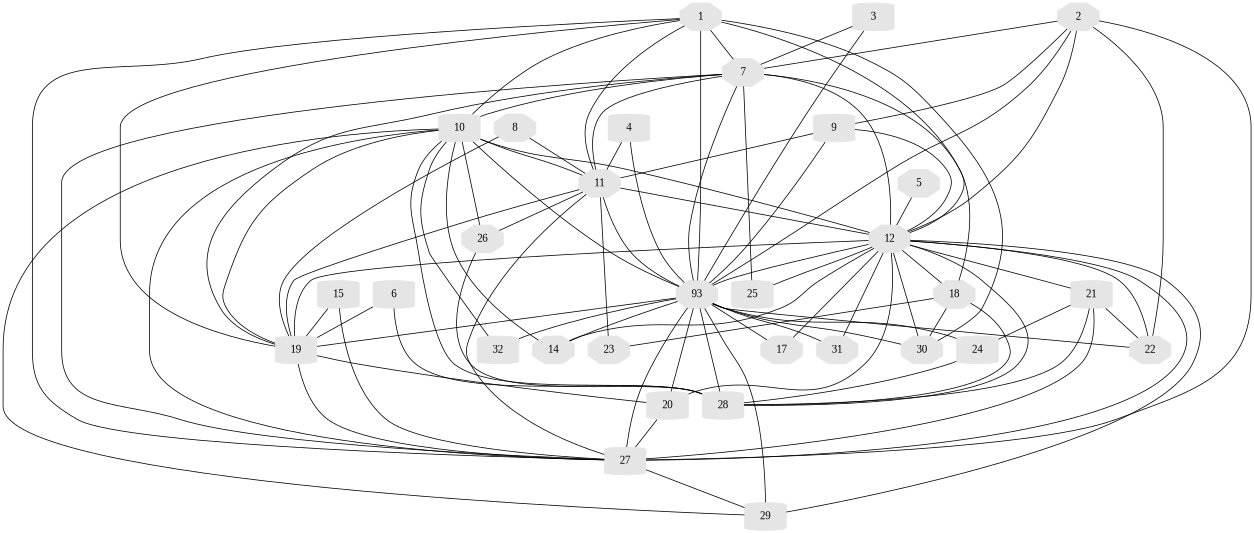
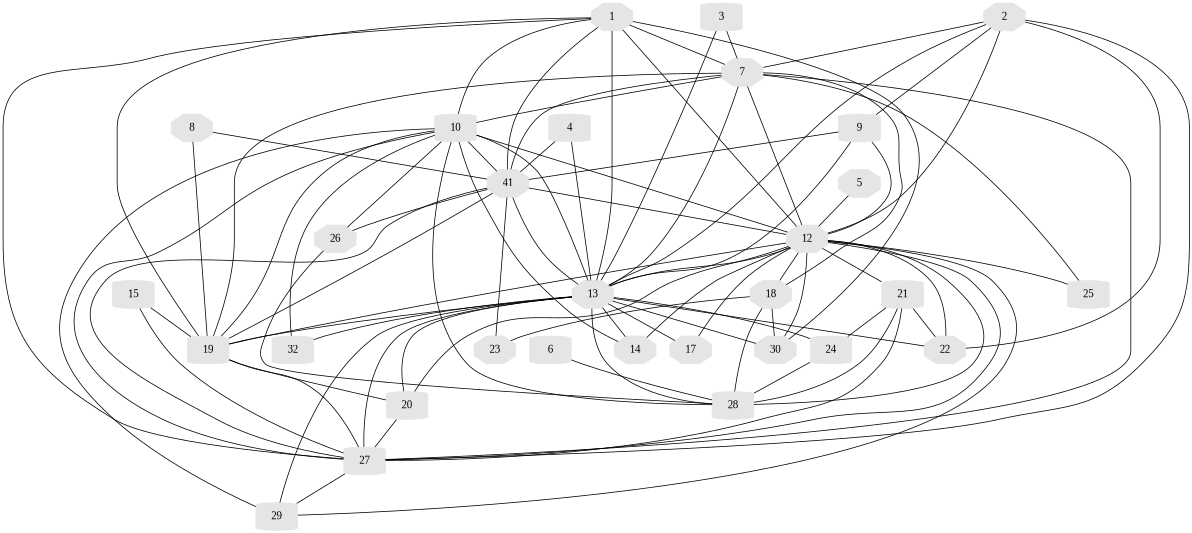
node "11": label "11" -> "41"
node "93": label "93" -> "13"
edge "6" -- "19": removed
node "31": removed
